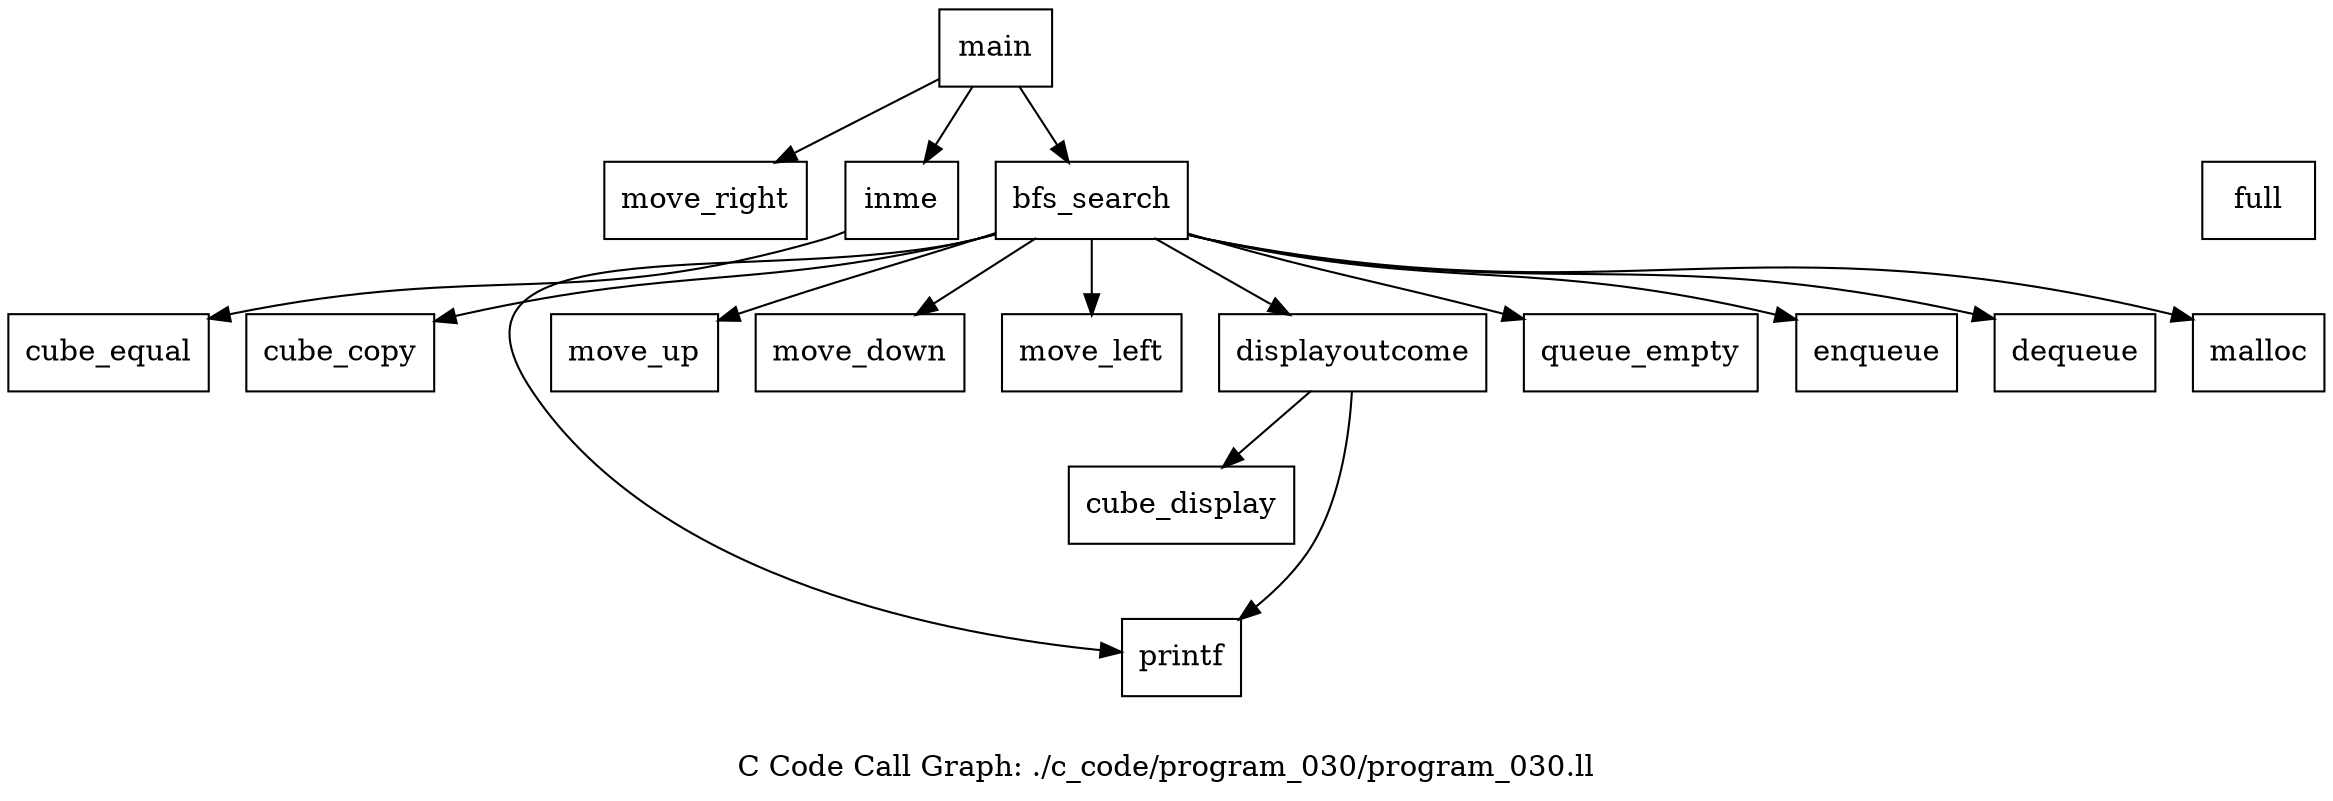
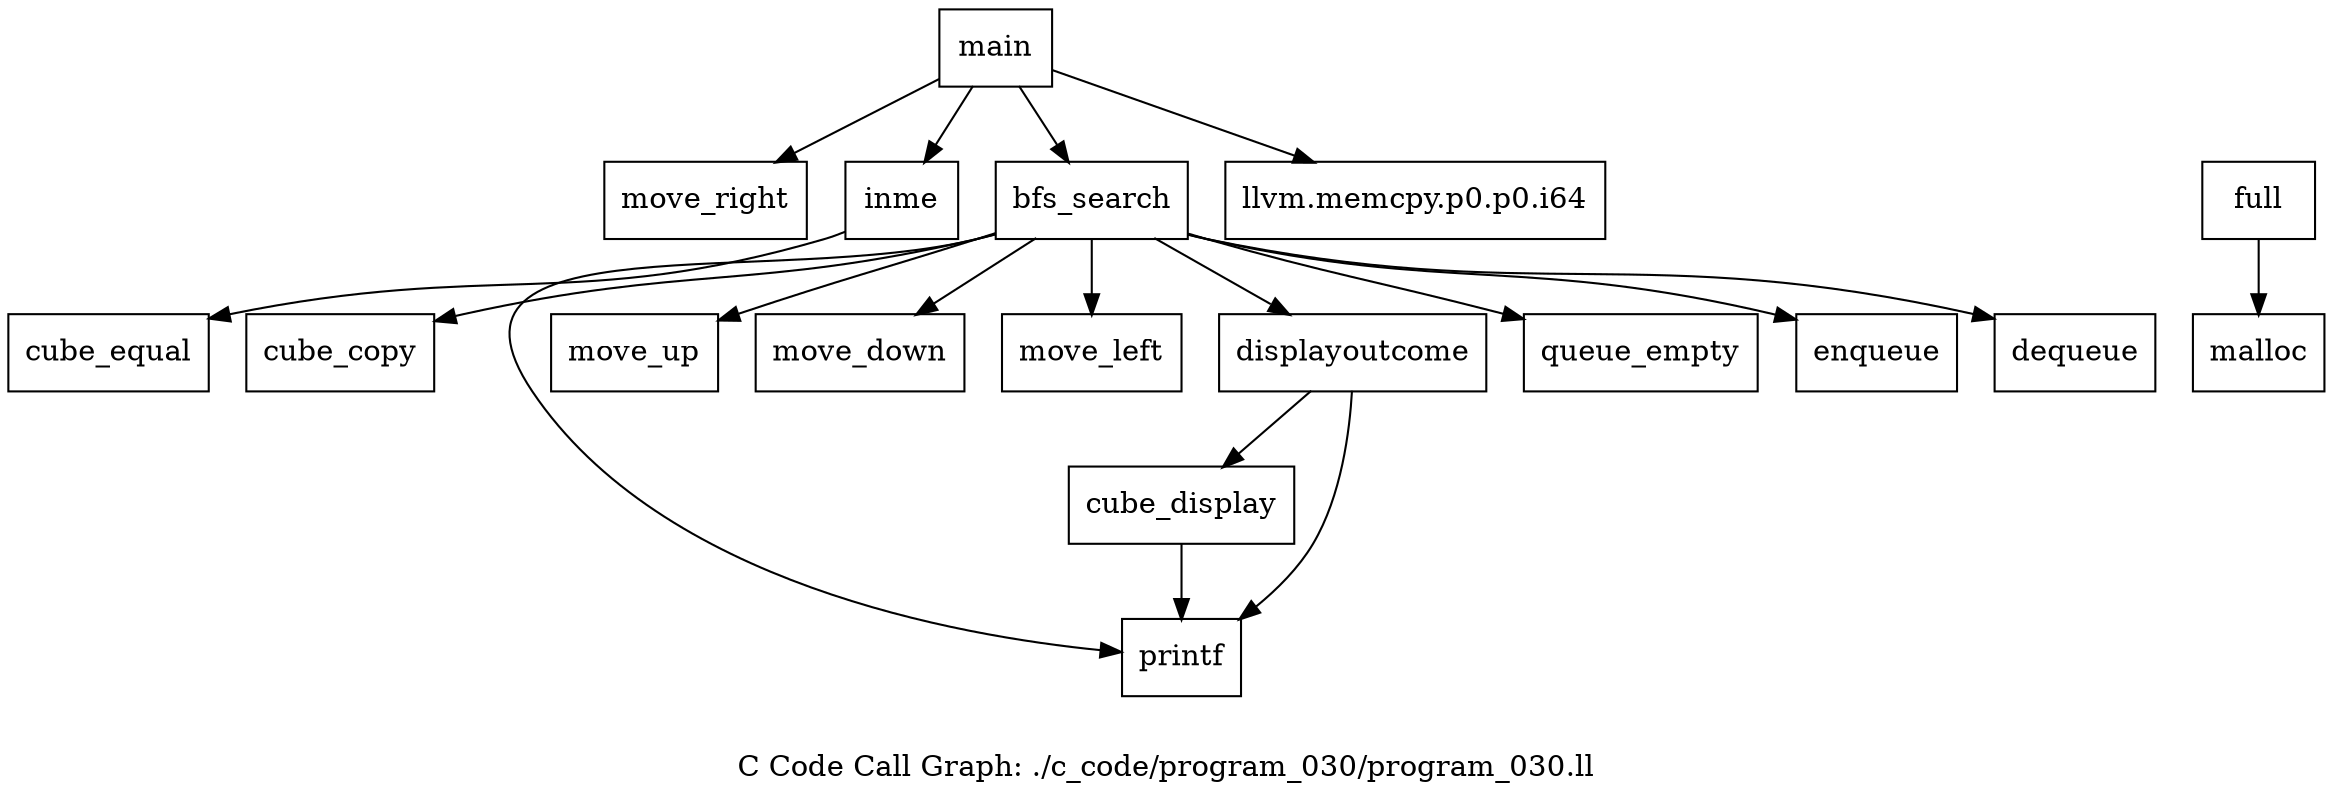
node "llvm.memcpy.p0.p0.i64": added
edge "bfs_search" -> "malloc": now "full" -> "malloc"
edge "cube_display" -> "printf": added
